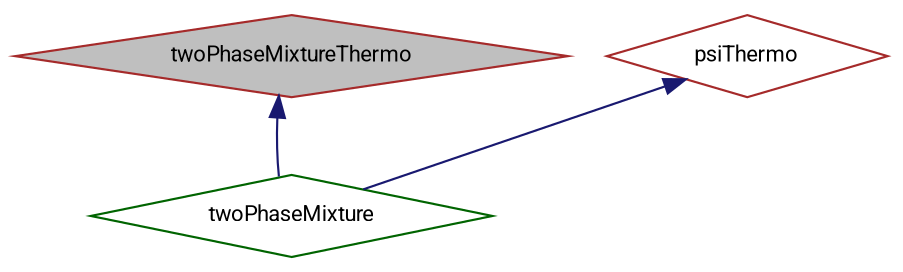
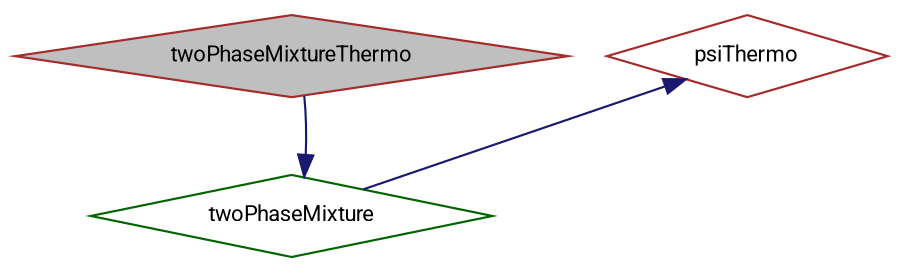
edge "twoPhaseMixture" -> "twoPhaseMixtureThermo": reversed
